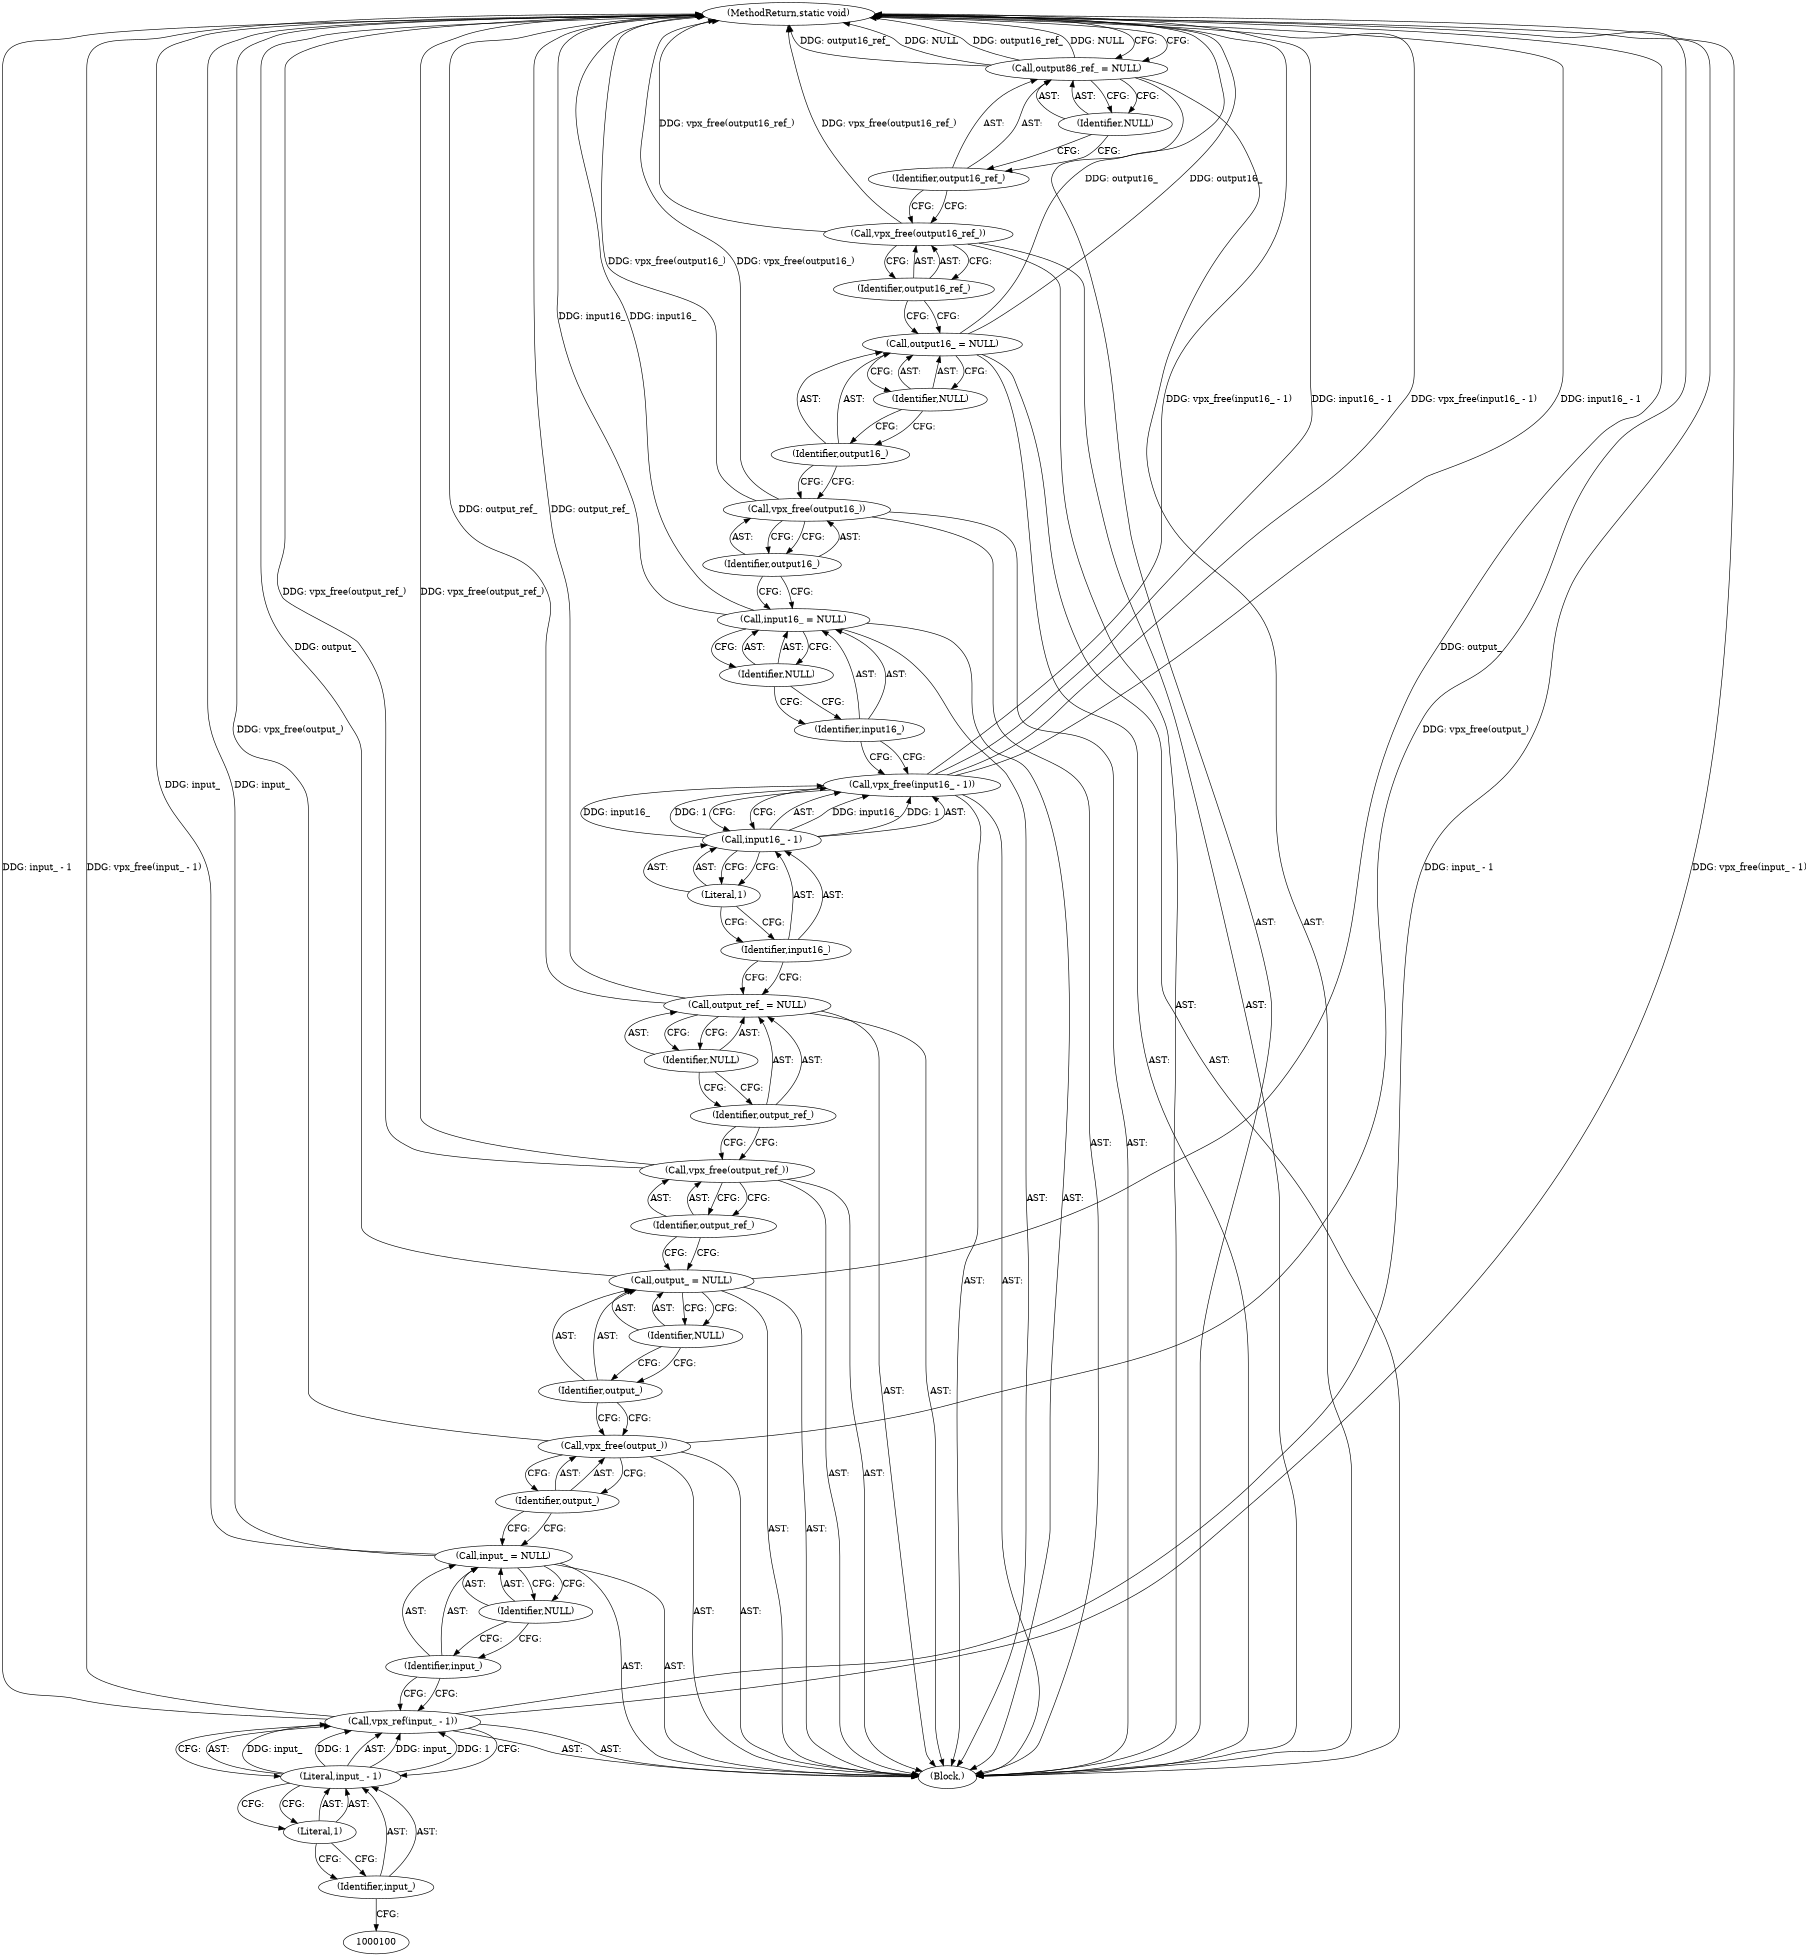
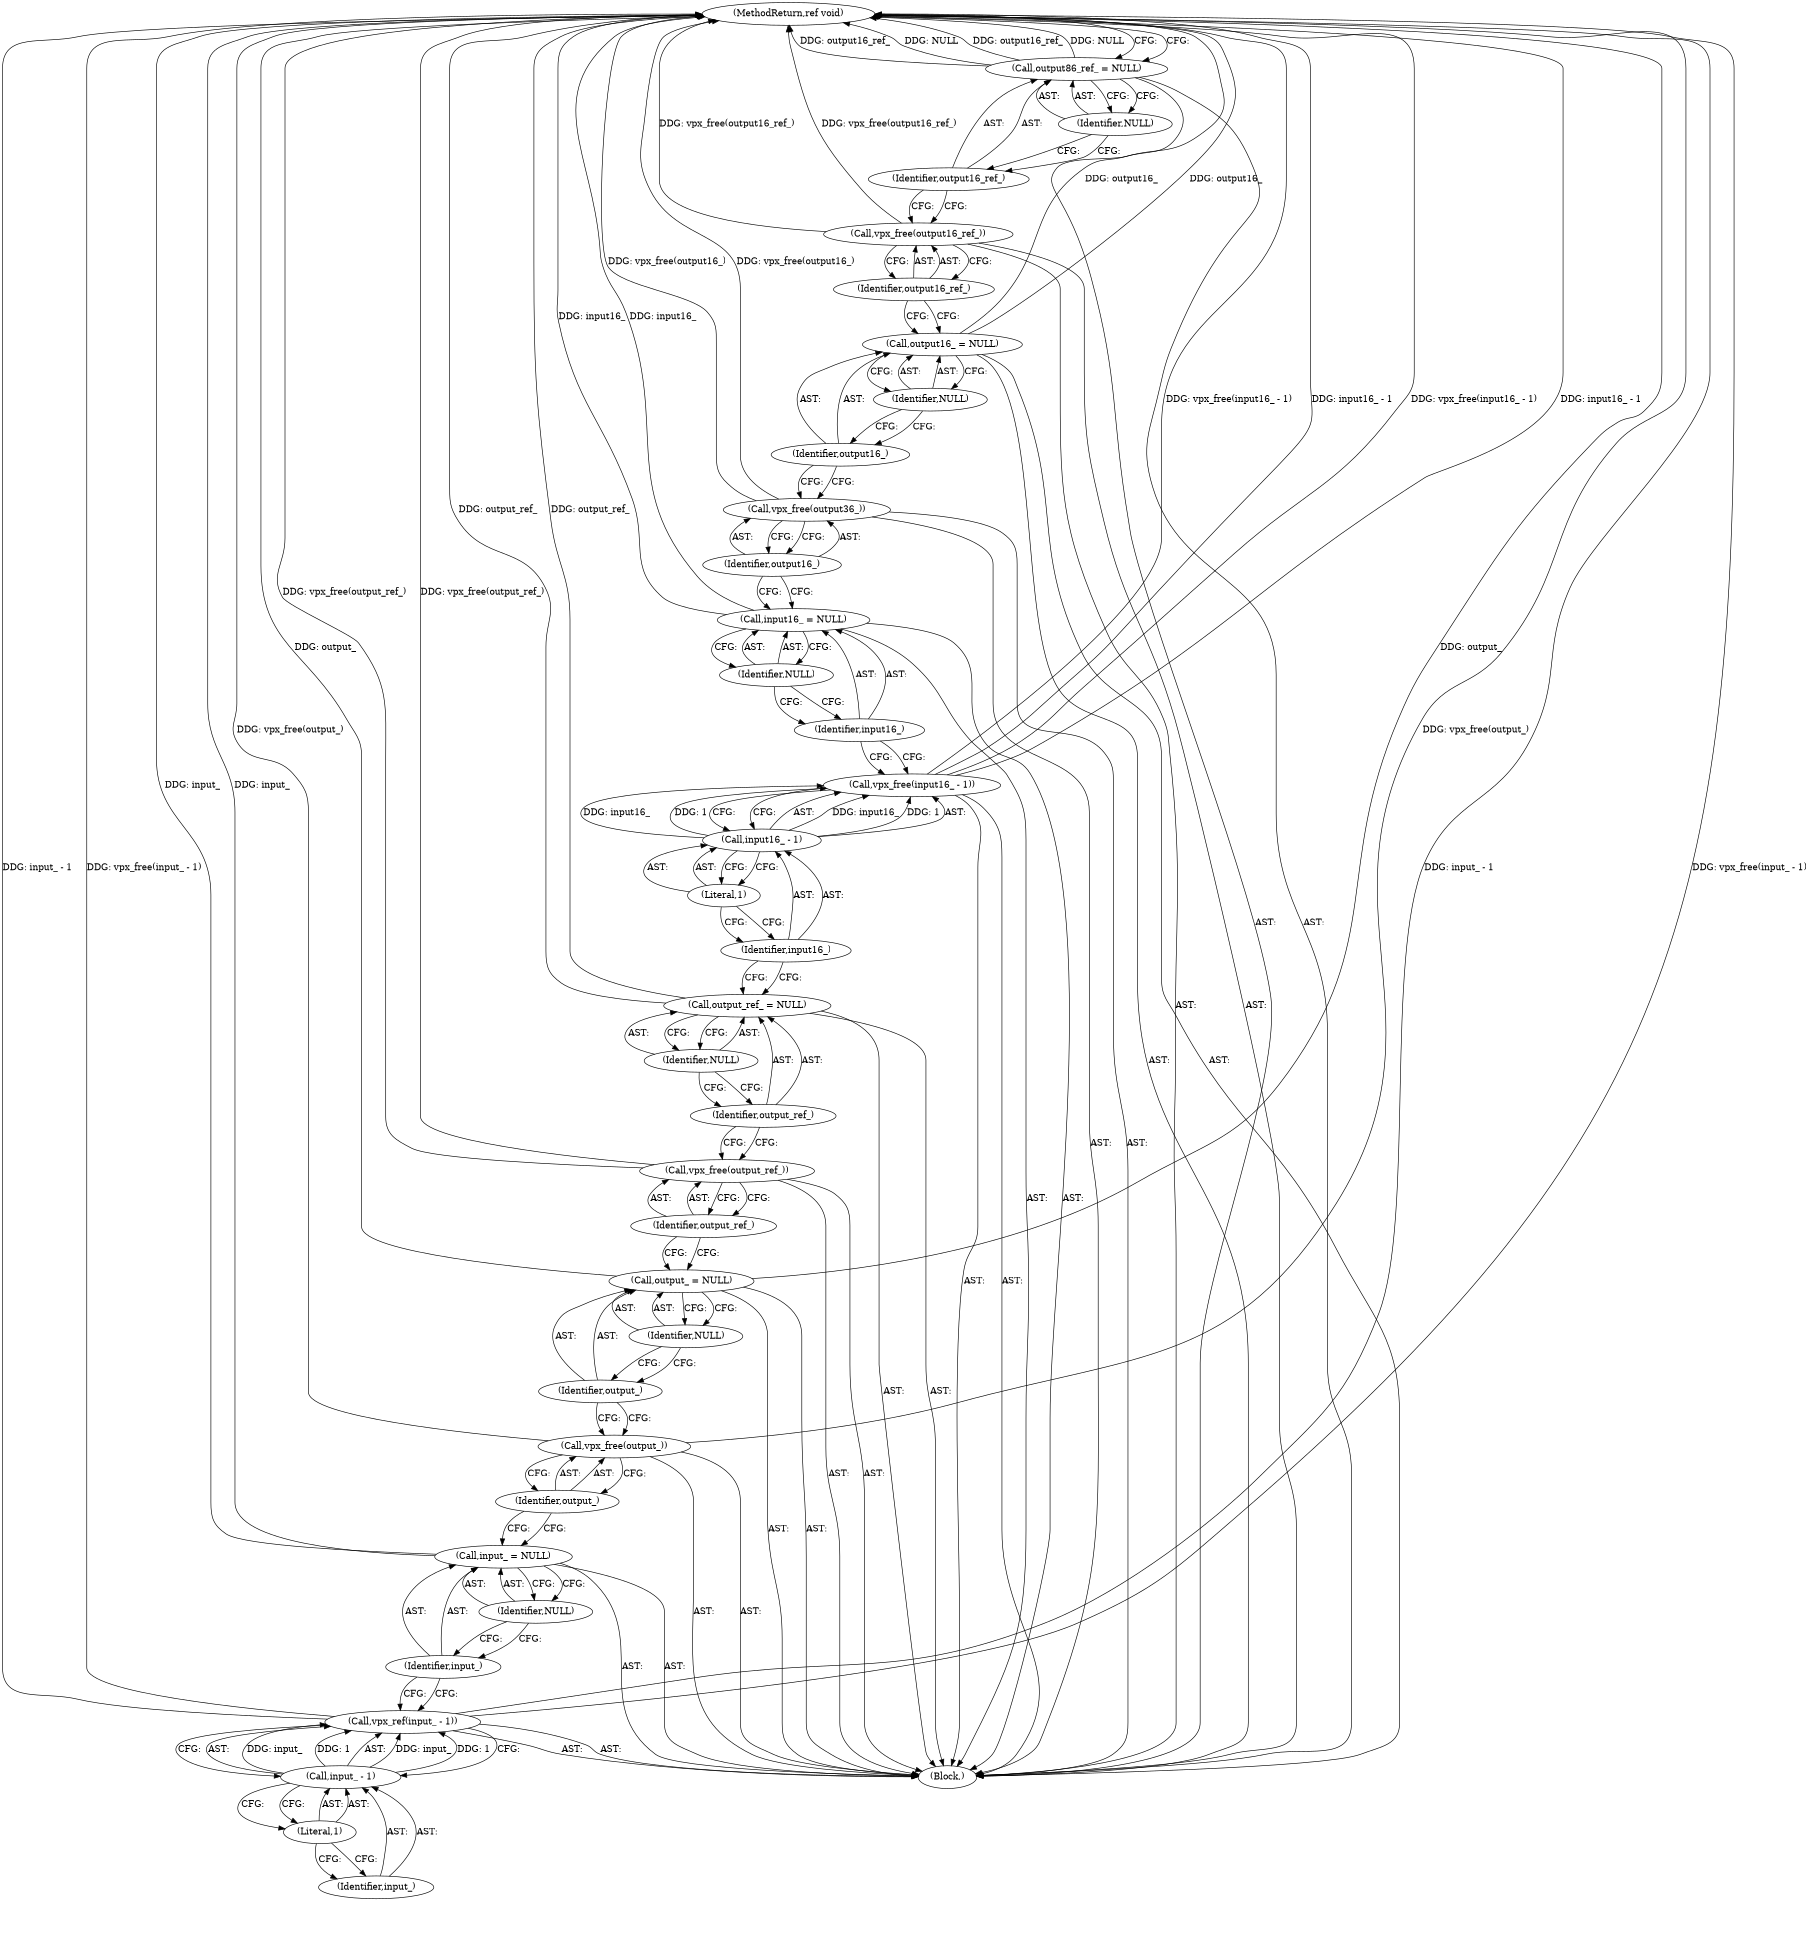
node "(MethodReturn,static void)": label "(MethodReturn,static void)" -> "(MethodReturn,ref void)"
node "(Call,vpx_free(output16_))": label "(Call,vpx_free(output16_))" -> "(Call,vpx_free(output36_))"
node "(Literal,input_ - 1)": label "(Literal,input_ - 1)" -> "(Call,input_ - 1)"
node "1000100": removed
